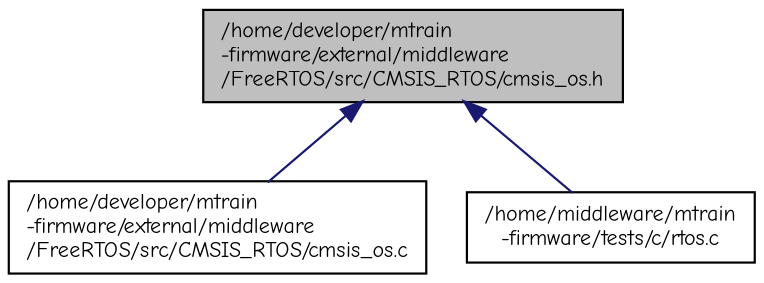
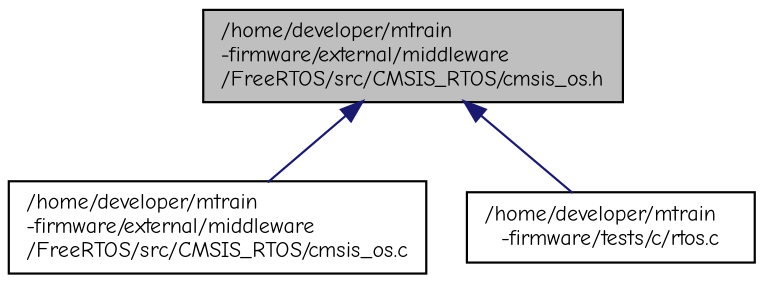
node "/home/middleware/mtrain -firmware/tests/c/rtos.c": label "/home/middleware/mtrain -firmware/tests/c/rtos.c" -> "/home/developer/mtrain -firmware/tests/c/rtos.c"
